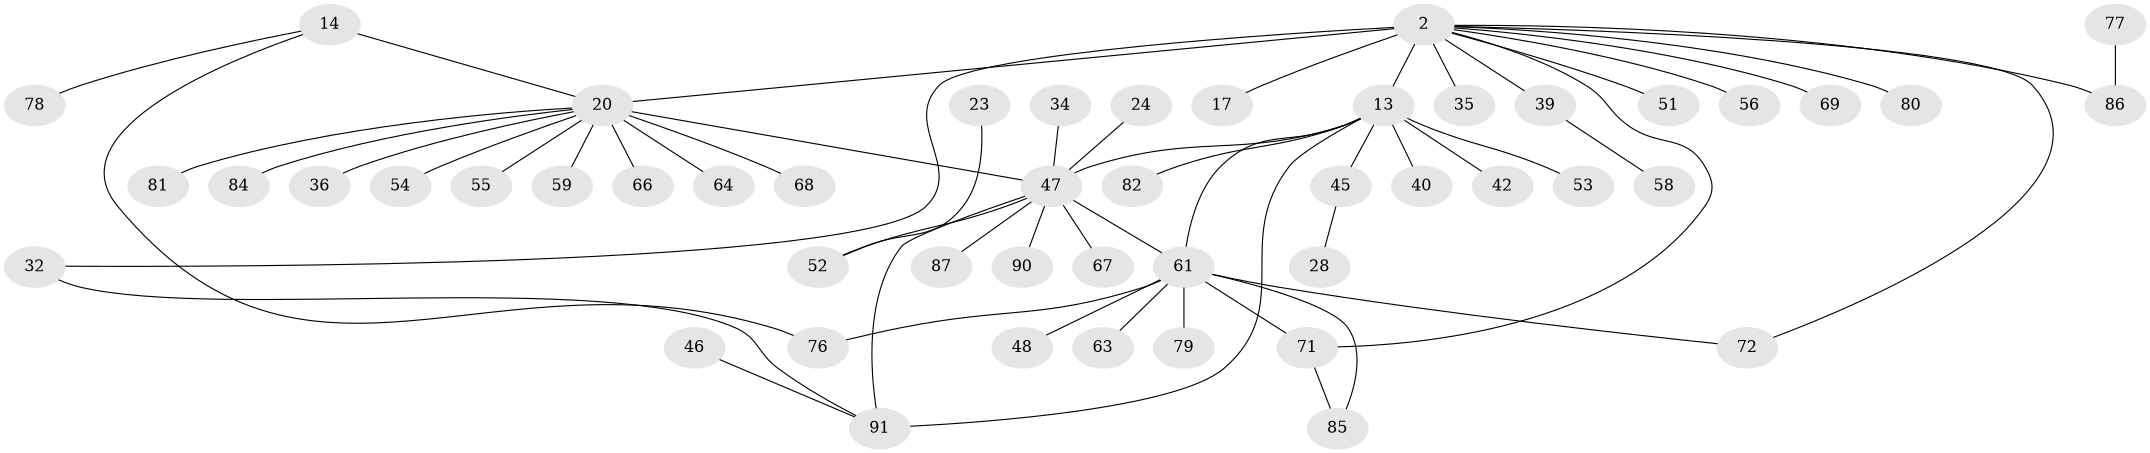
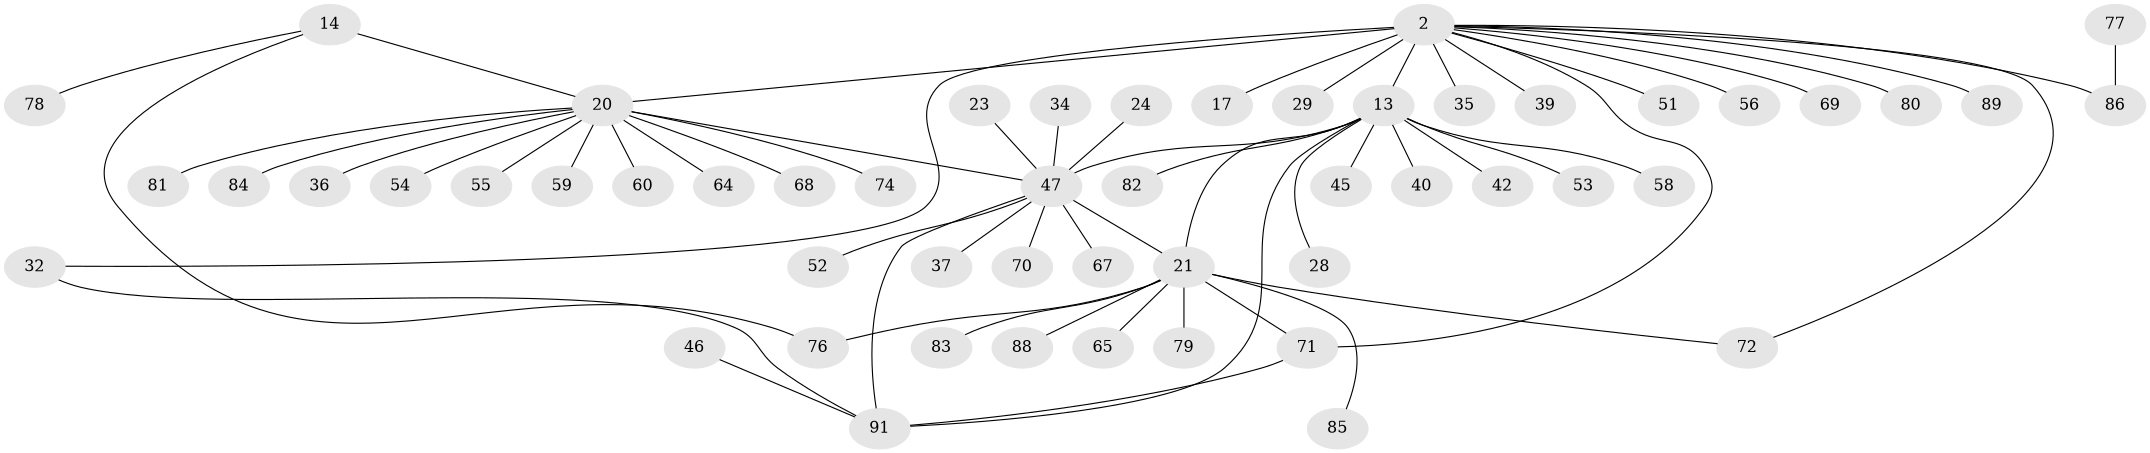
node "29": added
node "89": added
edge "39" -- "58": now "13" -- "58"
node "66": label "66" -> "60"
node "74": added
edge "23" -- "52": now "23" -- "47"
edge "45" -- "28": now "13" -- "28"
node "87": label "87" -> "37"
node "90": label "90" -> "70"
node "61": label "61" -> "21"
node "83": added
node "48": label "48" -> "88"
node "63": label "63" -> "65"
edge "71" -- "85": now "71" -- "91"
